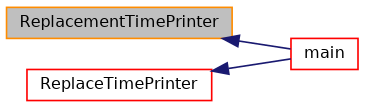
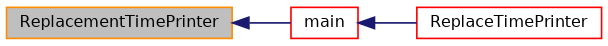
edge "main" -> "ReplaceTimePrinter": reversed
